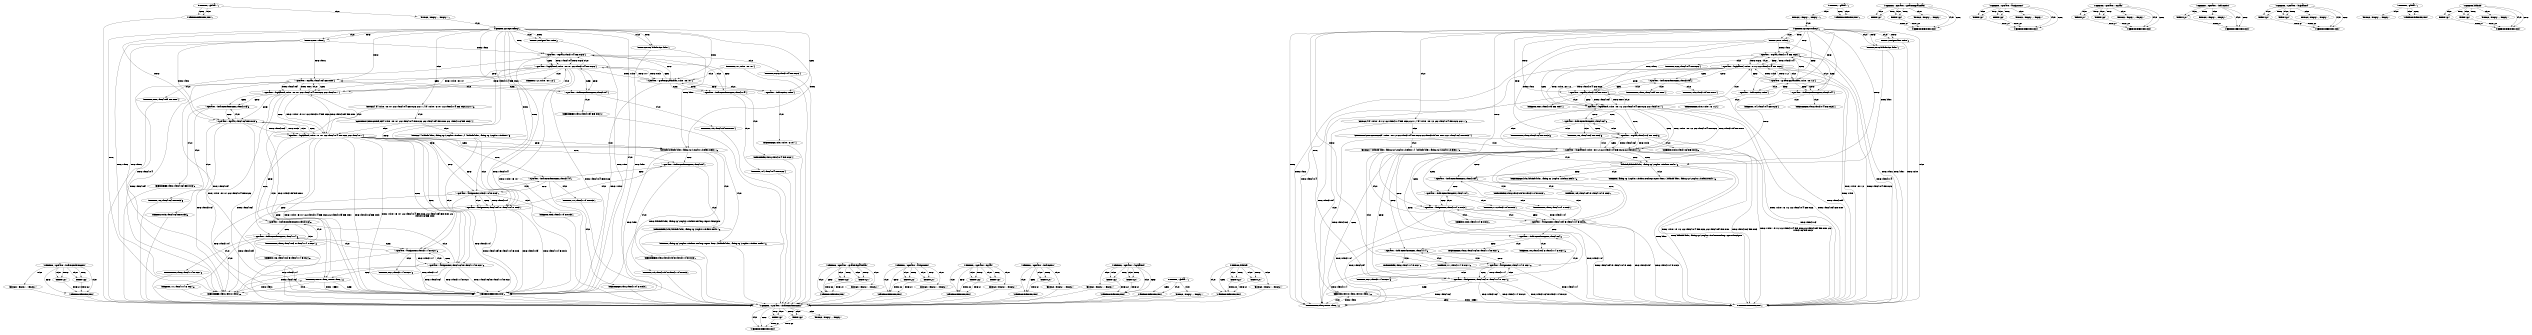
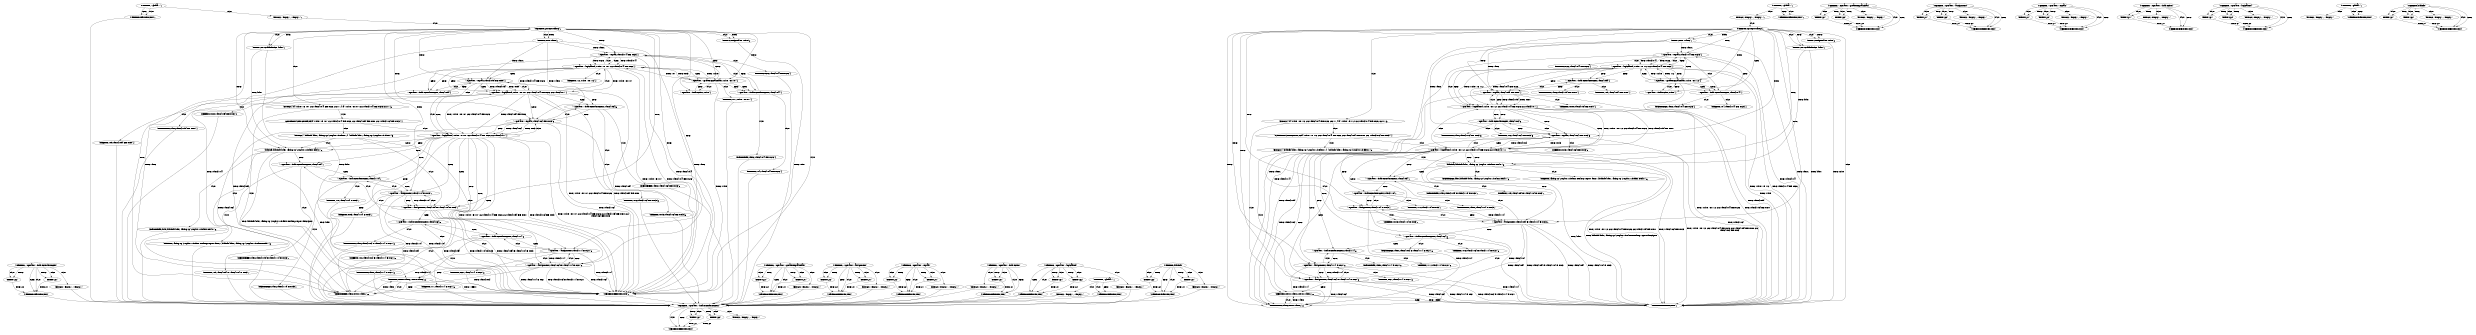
edge "(LITERAL,107,*rsize >= 107)" -> "(<operator>.greaterEqualsThan,*rsize >= 107)": reversed
edge "(<operator>.logicalAnd,*rsize >= 112 && rdesc[104] == 0x26)" -> "(<operator>.greaterEqualsThan,*rsize >= 112)": label "AST: " -> "CDG: "
node "(IDENTIFIER,rsize,*rsize >= 112)": removed
node "(IDENTIFIER,rsize,*rsize >= 107)": removed
